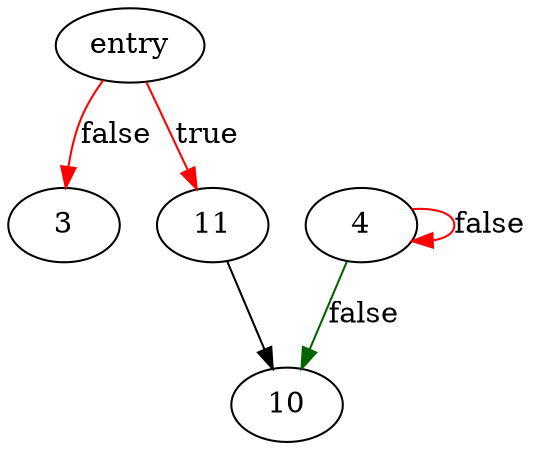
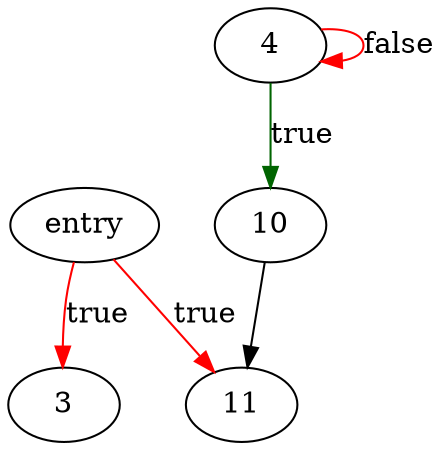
edge "entry" -> "3": label "false" -> "true"
edge "11" -> "10": reversed
edge "4" -> "10": label "false" -> "true"
